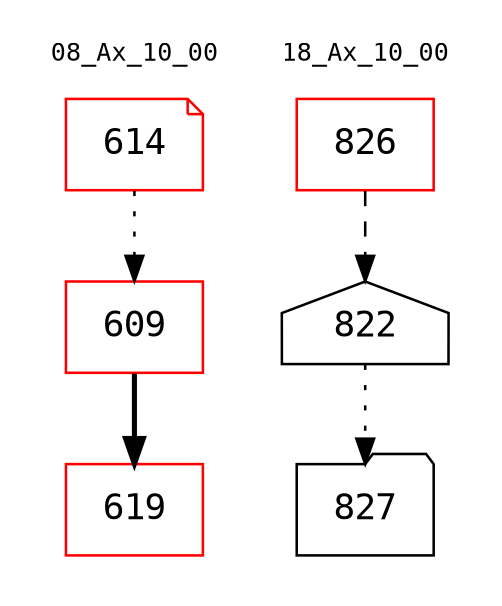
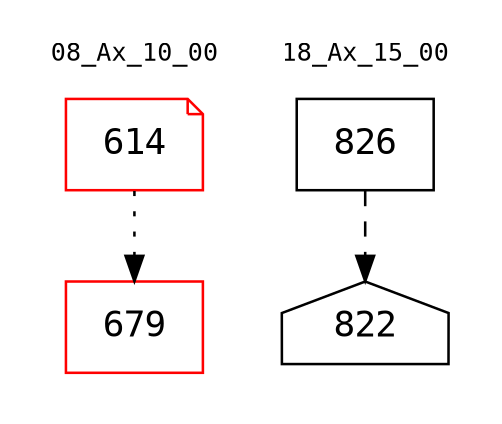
cluster "18_Ax_10_00": label "18_Ax_10_00" -> "18_Ax_15_00"
node "826": color red -> black
node "609": label "609" -> "679"
node "619": removed
node "827": removed
